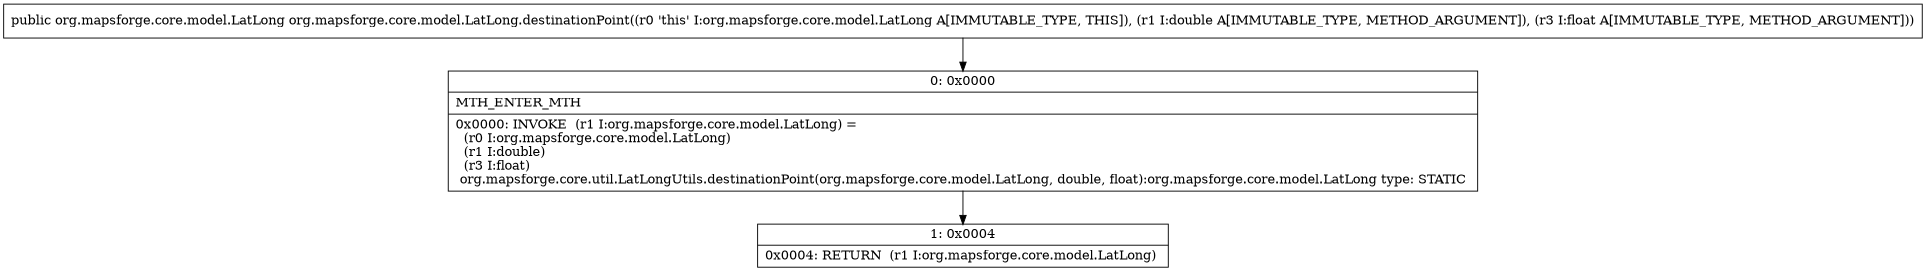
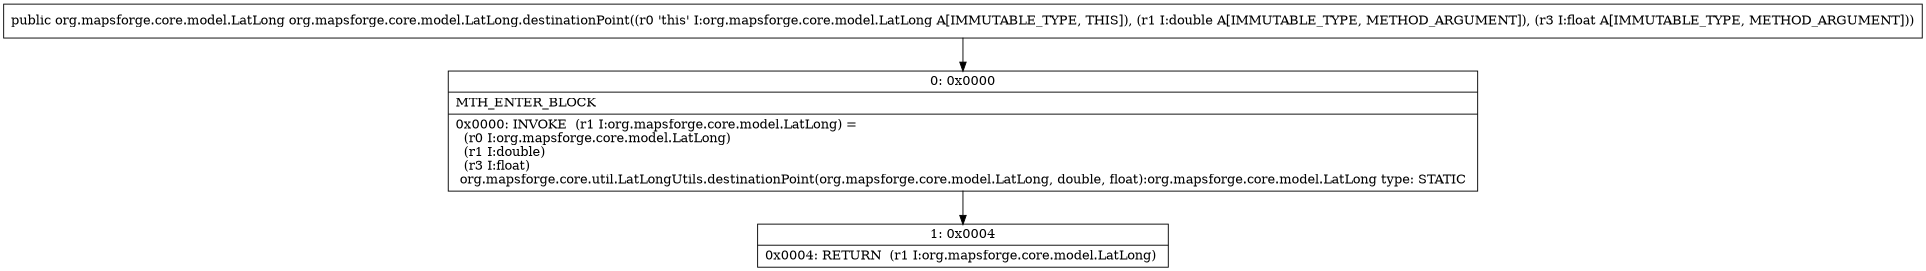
node "0: 0x0000": text "MTH_ENTER_MTH" -> "MTH_ENTER_BLOCK"
